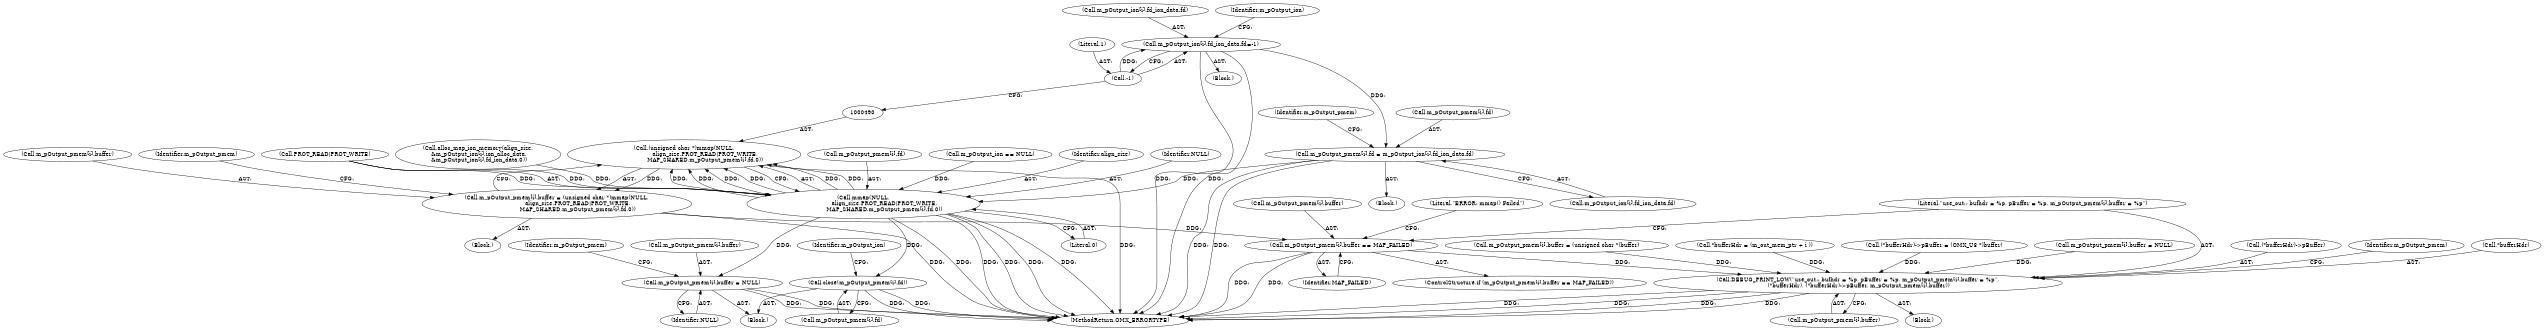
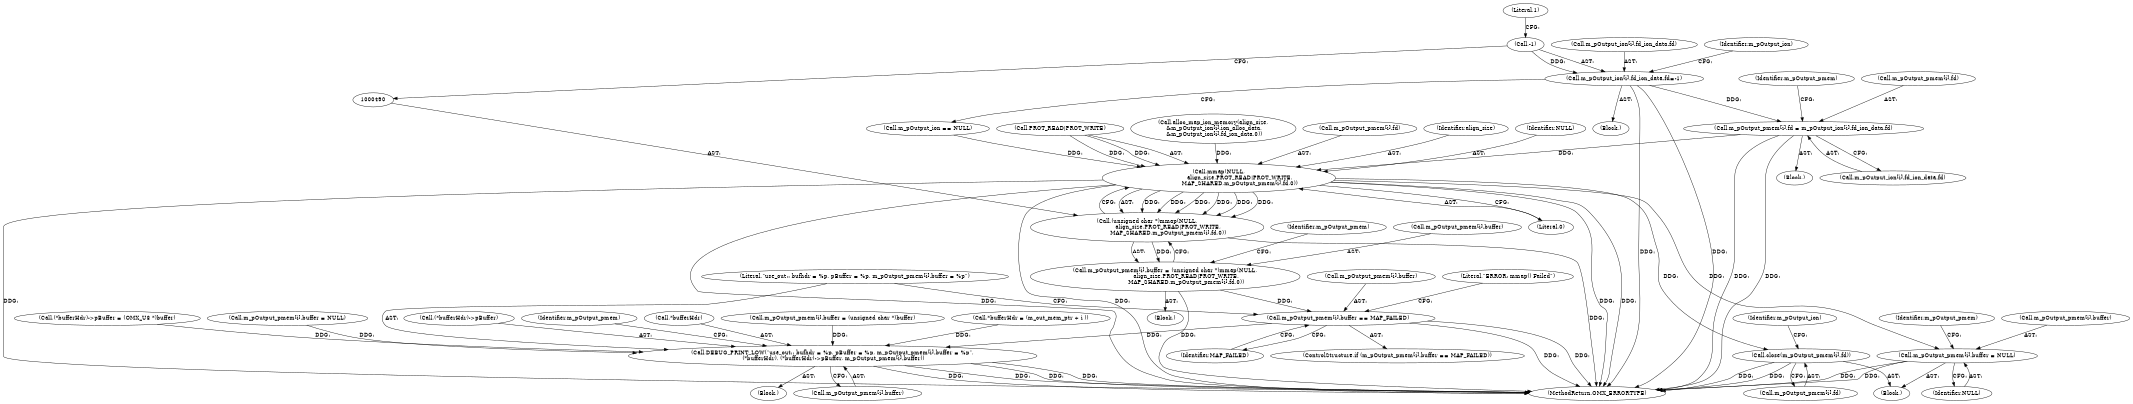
edge "(Call,m_pOutput_ion[i].fd_ion_data.fd=-1)" -> "(Call,-1)": now "(Call,m_pOutput_ion[i].fd_ion_data.fd=-1)" -> "(Call,m_pOutput_ion == NULL)"
edge "(Literal,1)" -> "(Call,-1)": label "AST: " -> "CFG: "
edge "(Call,m_pOutput_pmem[i].buffer == MAP_FAILED)" -> "(Identifier,MAP_FAILED)": label "AST: " -> "CFG: "
